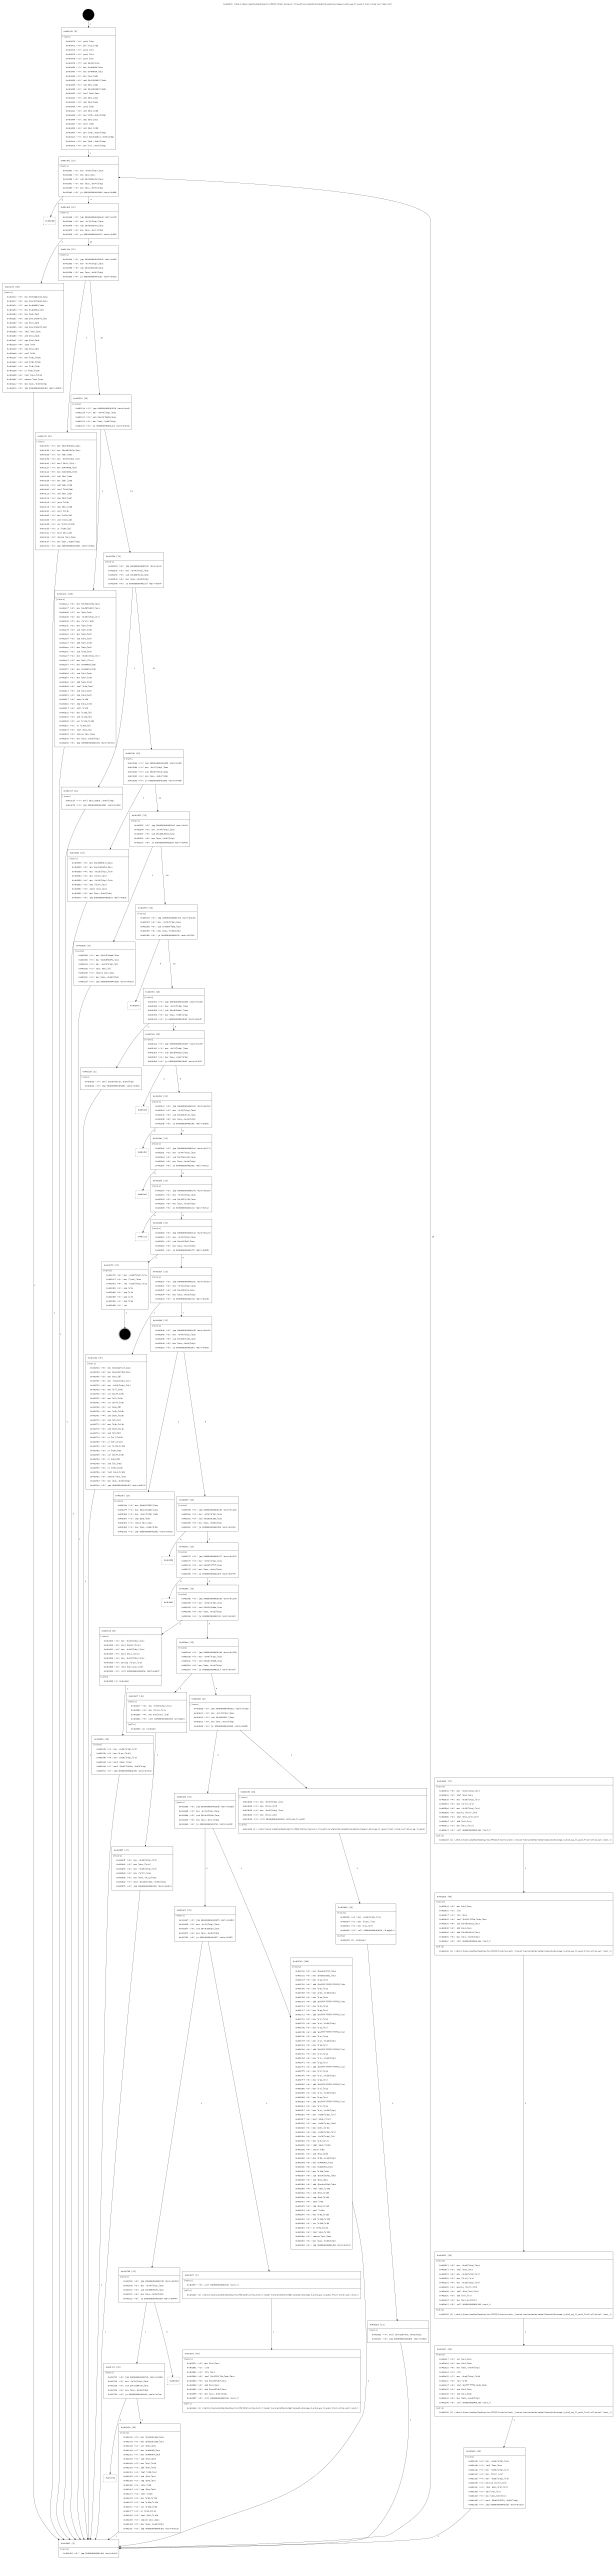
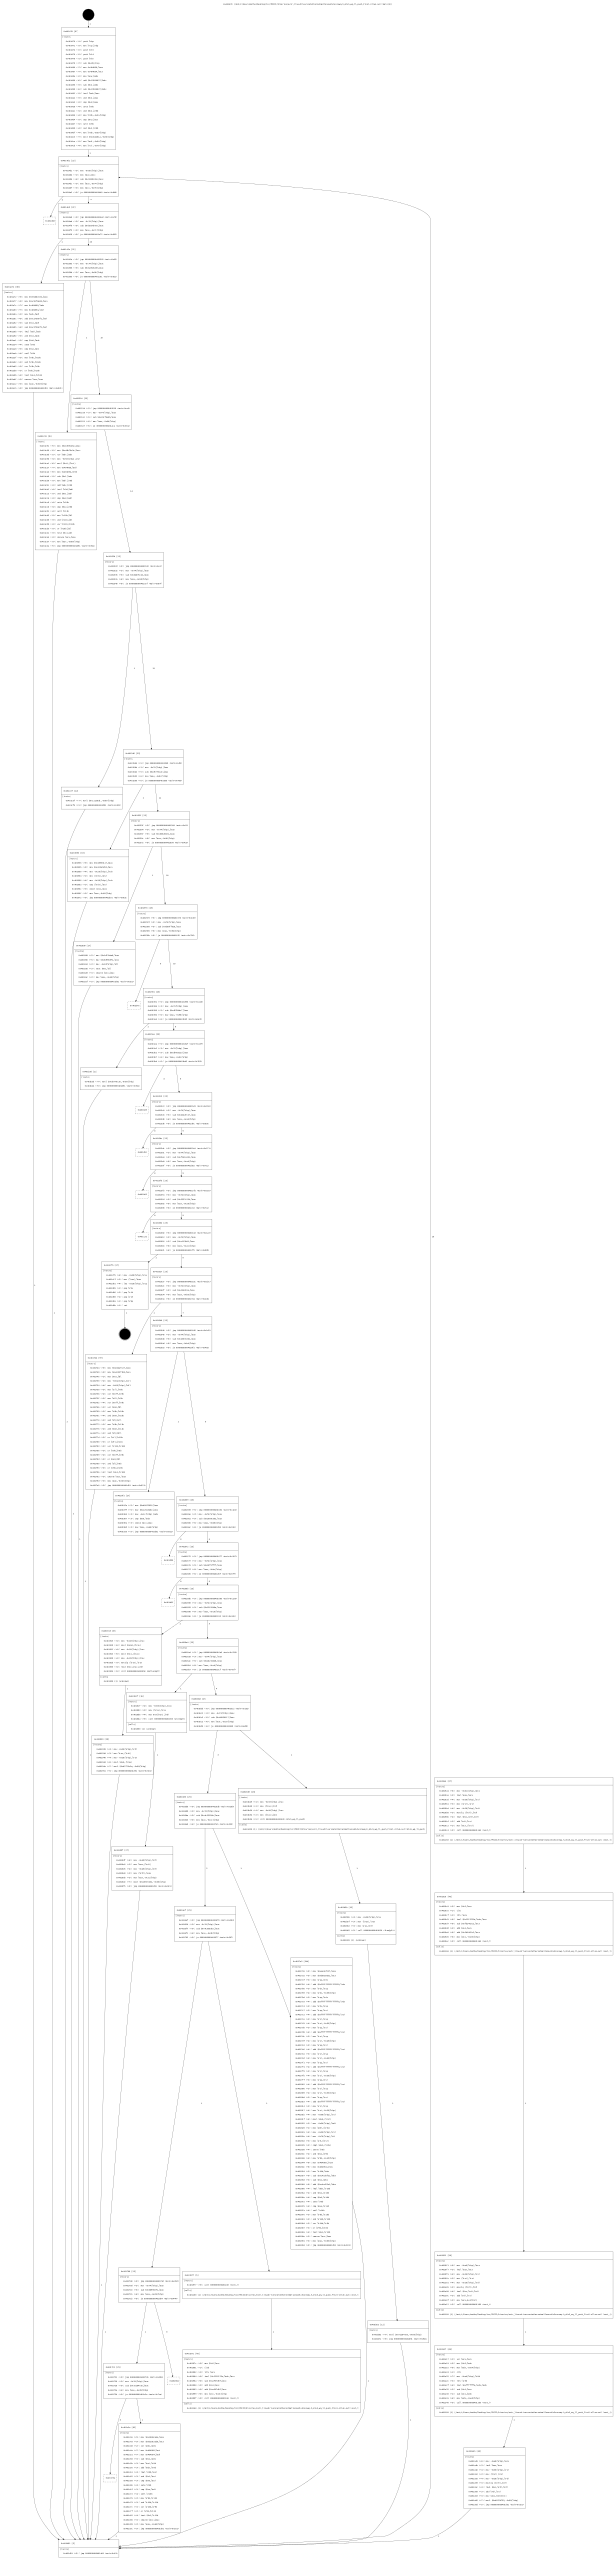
node "0x401aca [115]": removed
